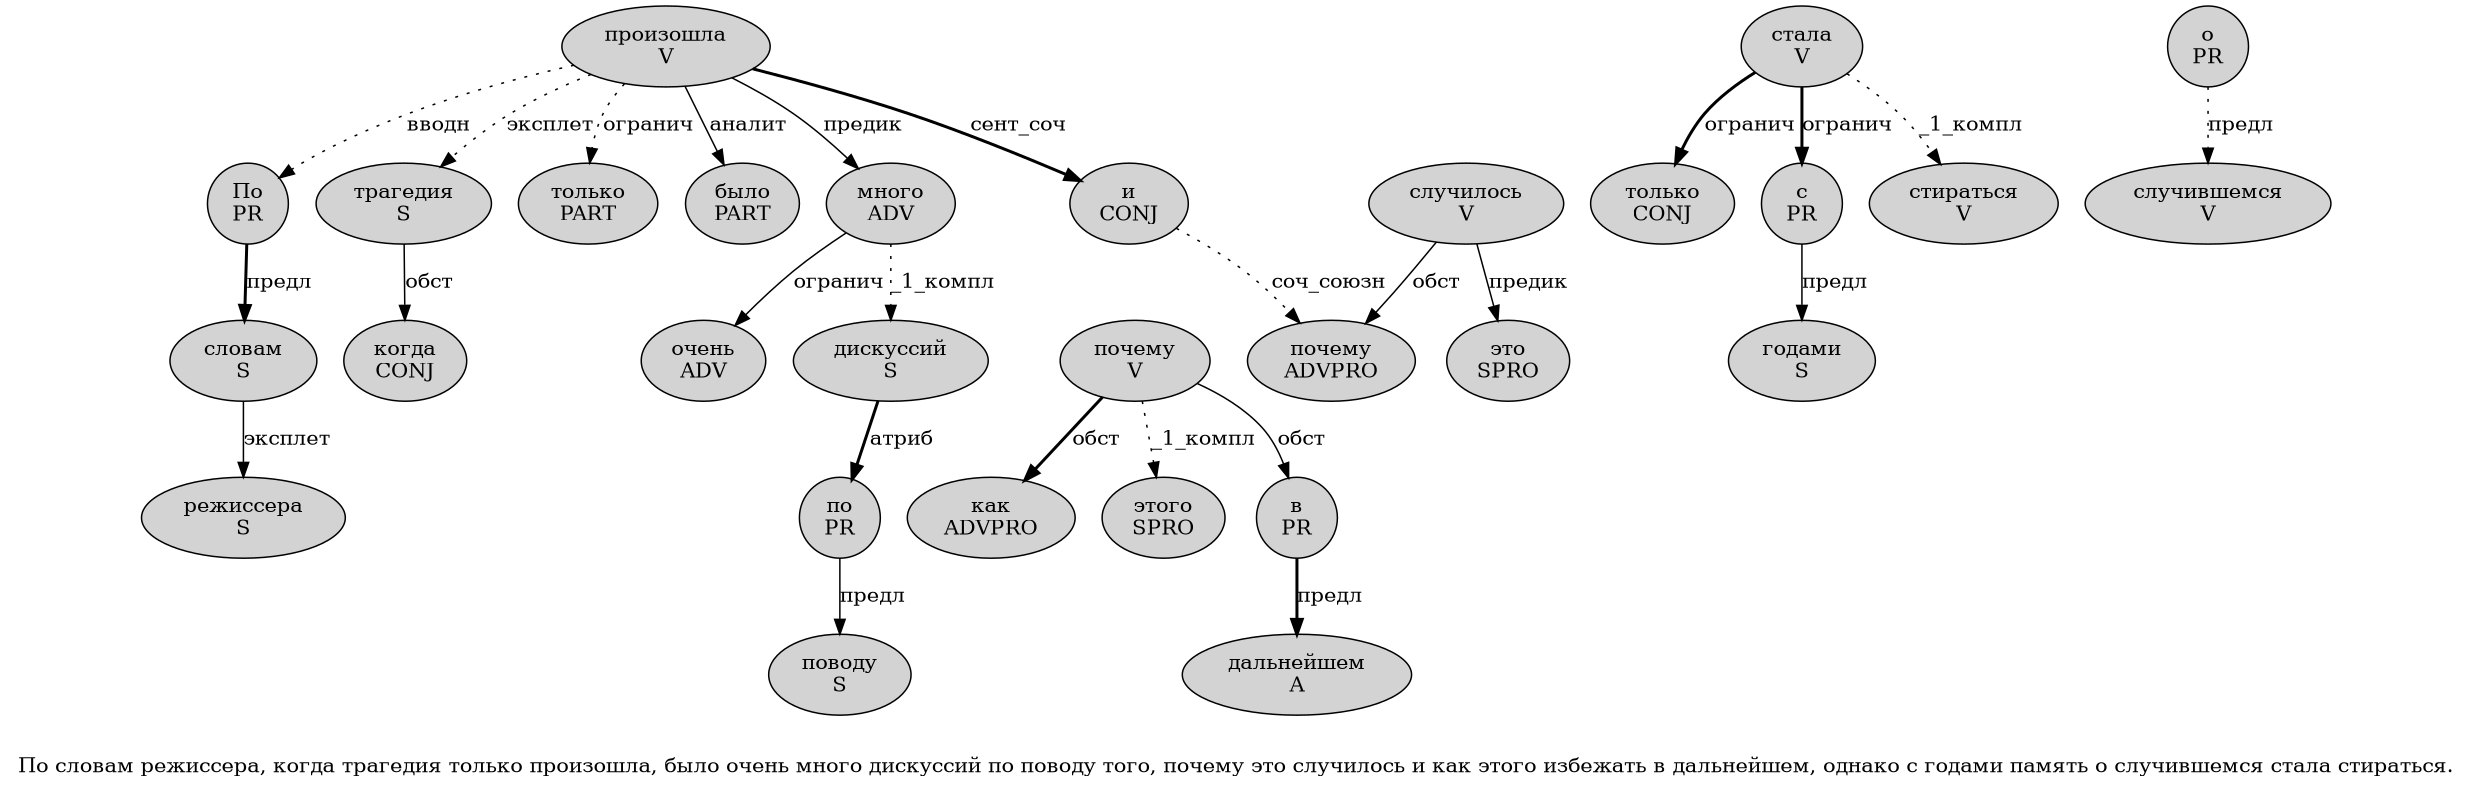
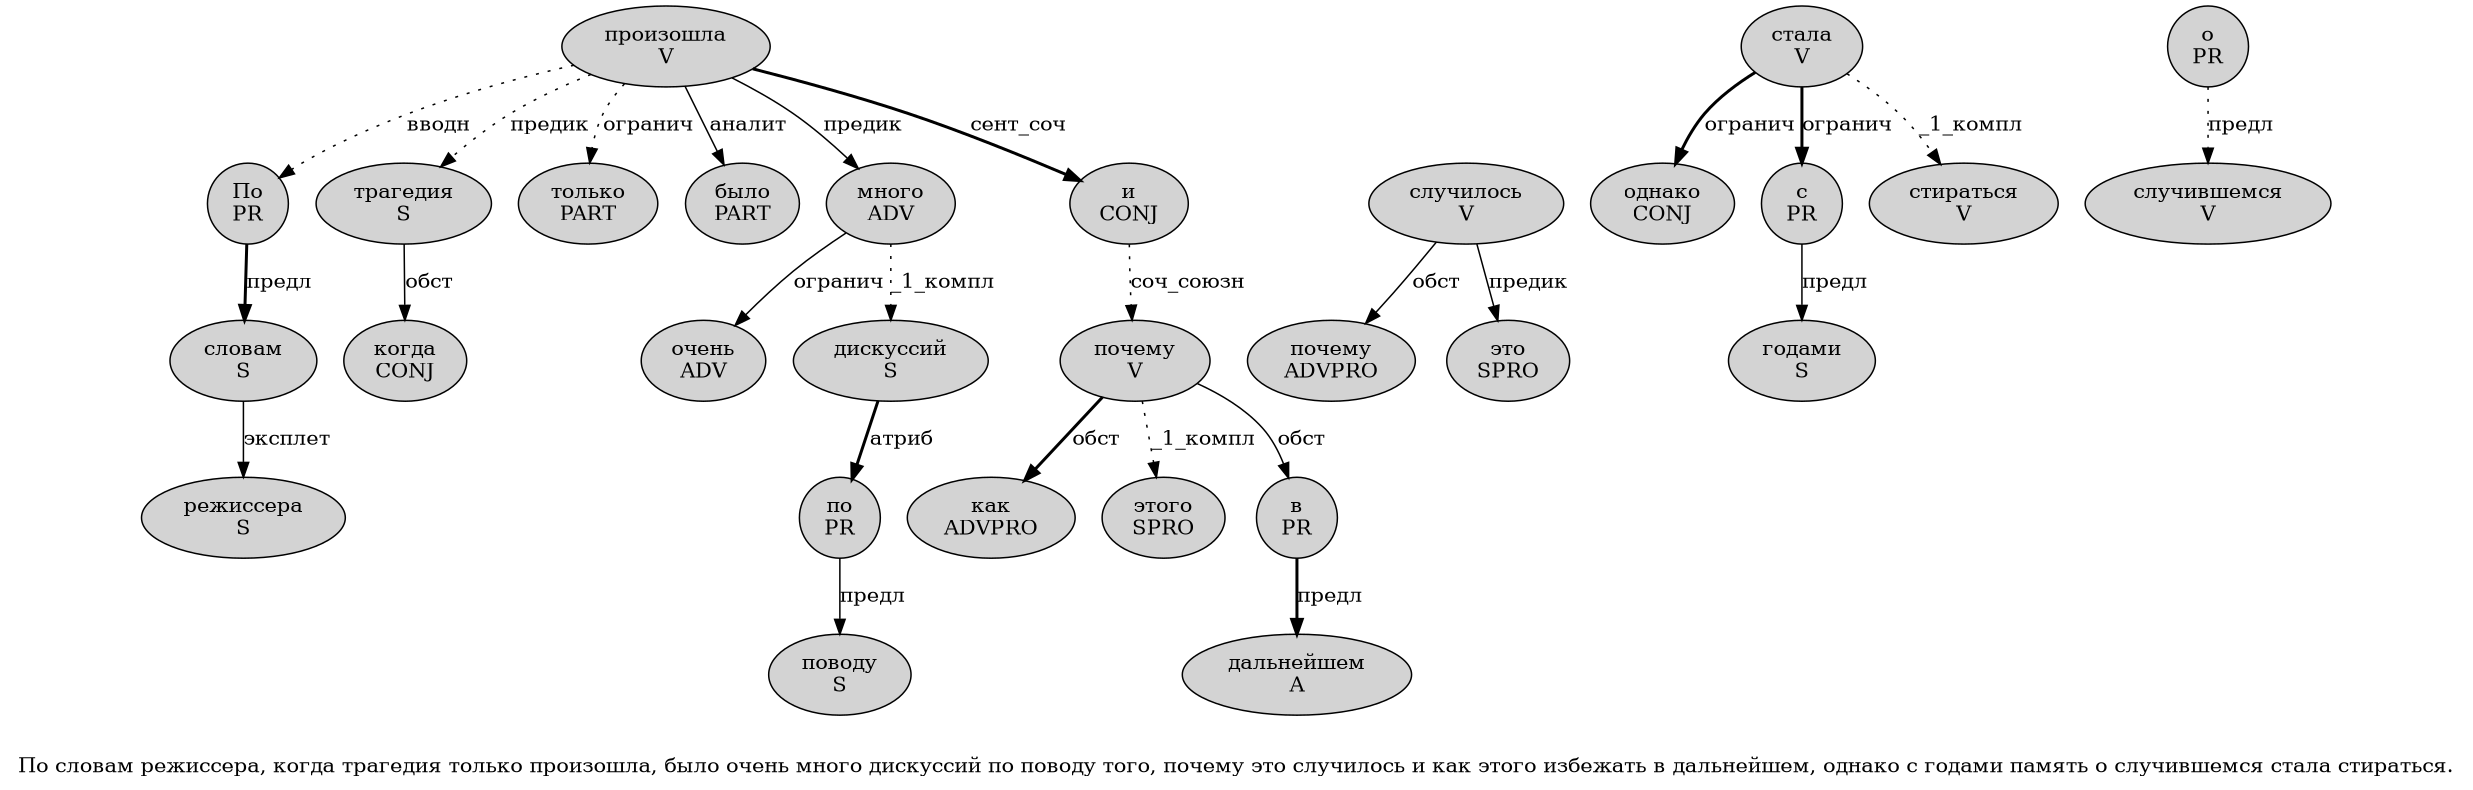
edge "произошла V" -> "трагедия S": label "эксплет" -> "предик"
node "только CONJ": label "только CONJ" -> "однако CONJ"
edge "и CONJ" -> "почему ADVPRO": now "и CONJ" -> "почему V"
